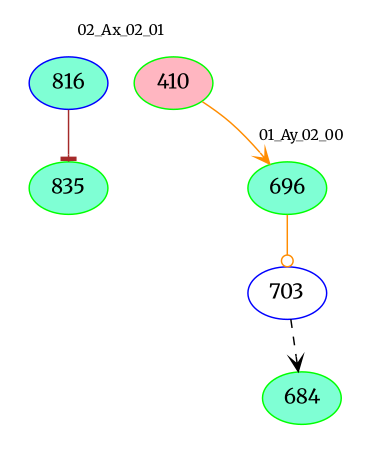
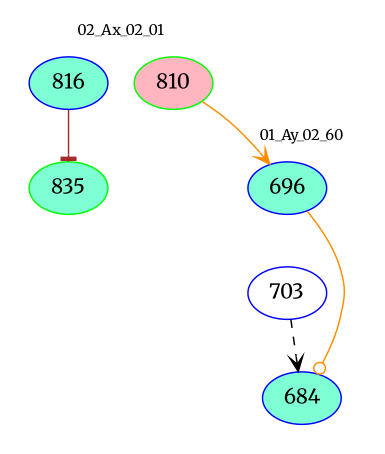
node "410": label "410" -> "810"
cluster "01_Ay_02_00": label "01_Ay_02_00" -> "01_Ay_02_60"
node "696": color green -> blue
edge "696" -> "703": now "696" -> "684"
node "684": color green -> blue
